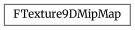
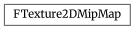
node "FTexture9DMipMap": label "FTexture9DMipMap" -> "FTexture2DMipMap"
